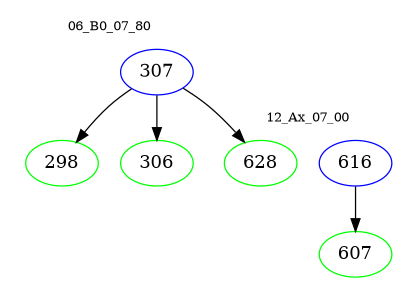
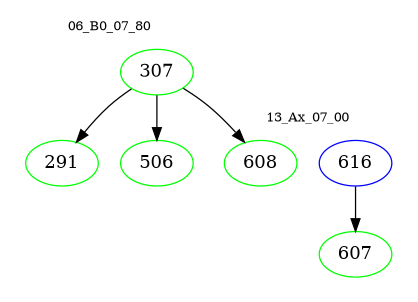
node "307": color blue -> green
cluster "12_Ax_07_00": label "12_Ax_07_00" -> "13_Ax_07_00"
node "298": label "298" -> "291"
node "306": label "306" -> "506"
node "628": label "628" -> "608"
